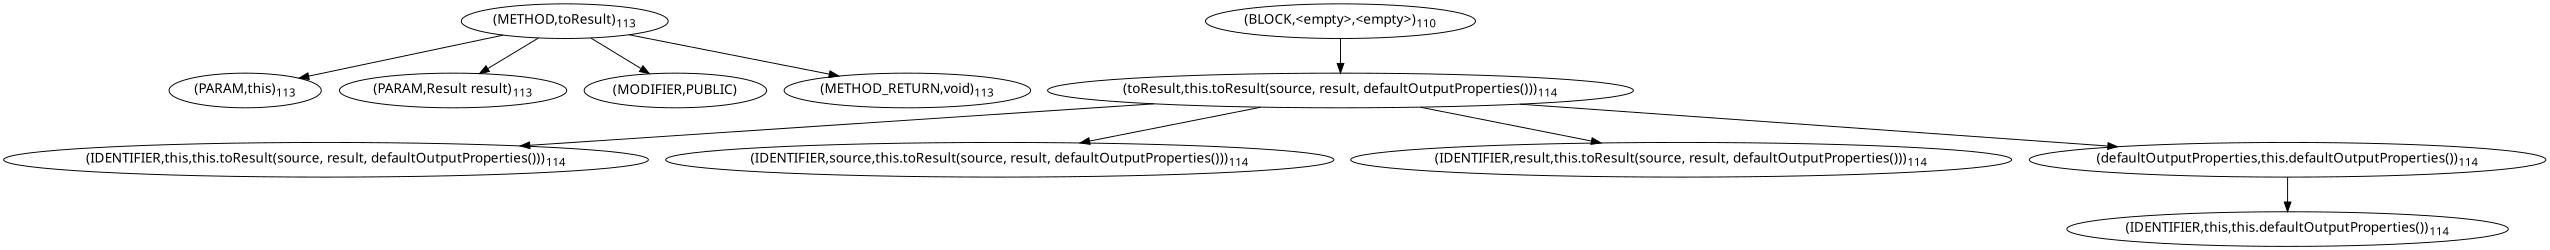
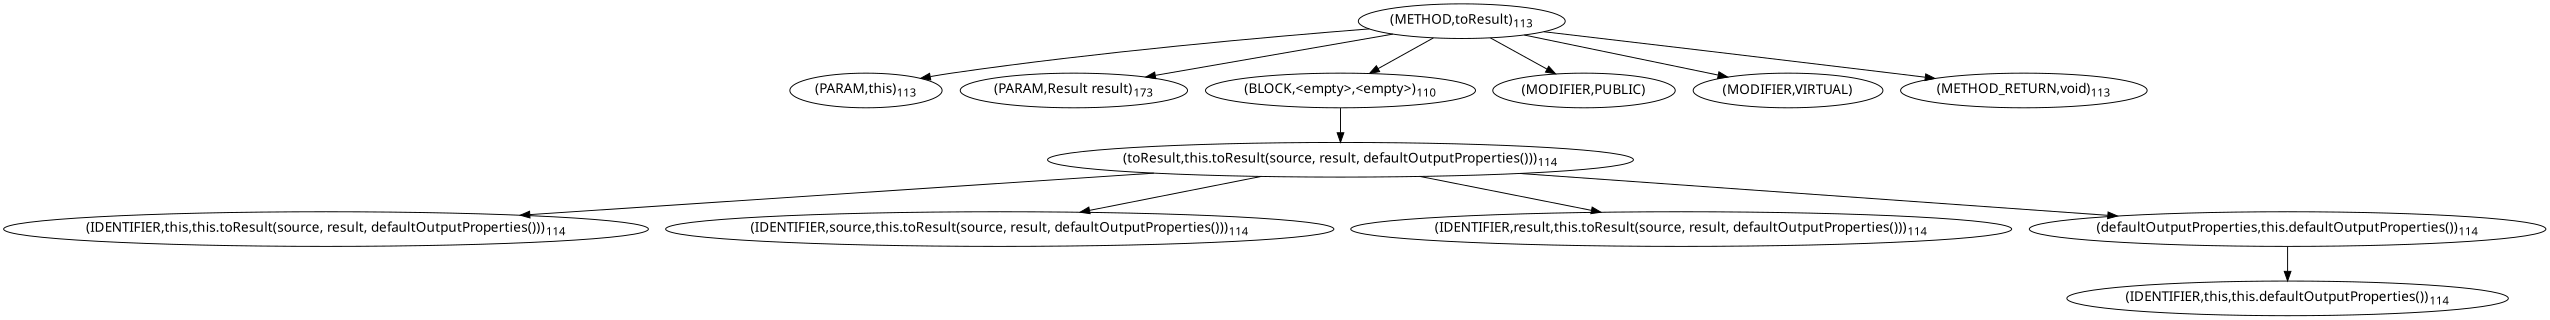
edge "(METHOD,toResult)" -> "(BLOCK,<empty>,<empty>)": added
node "(PARAM,Result result)": text "113" -> "173"
node "(MODIFIER,VIRTUAL)": added
